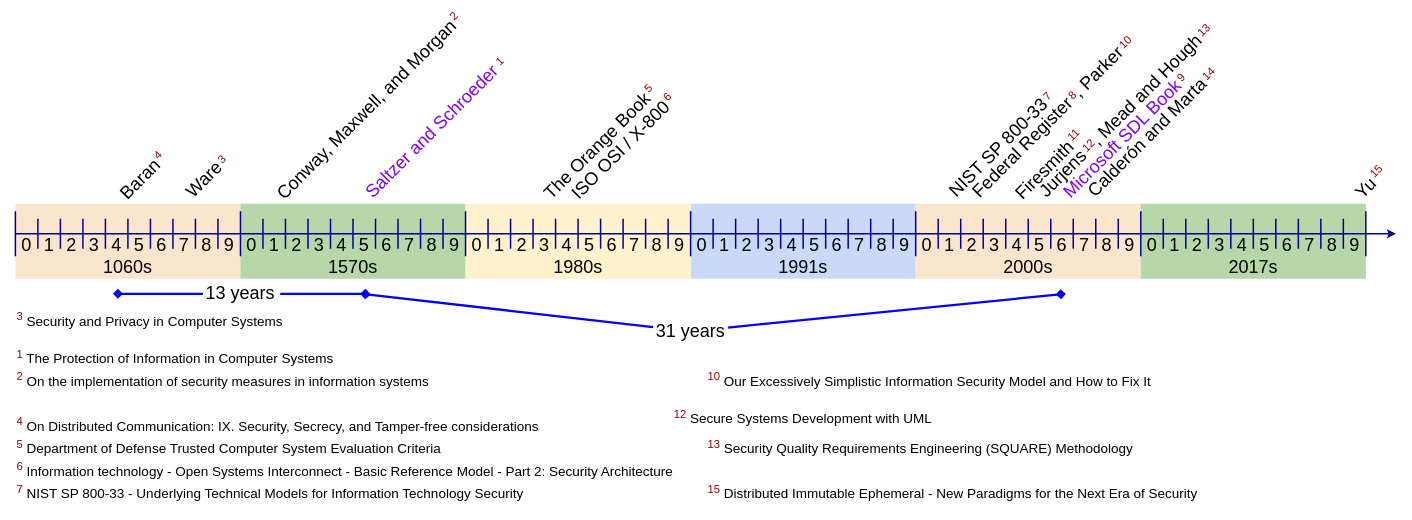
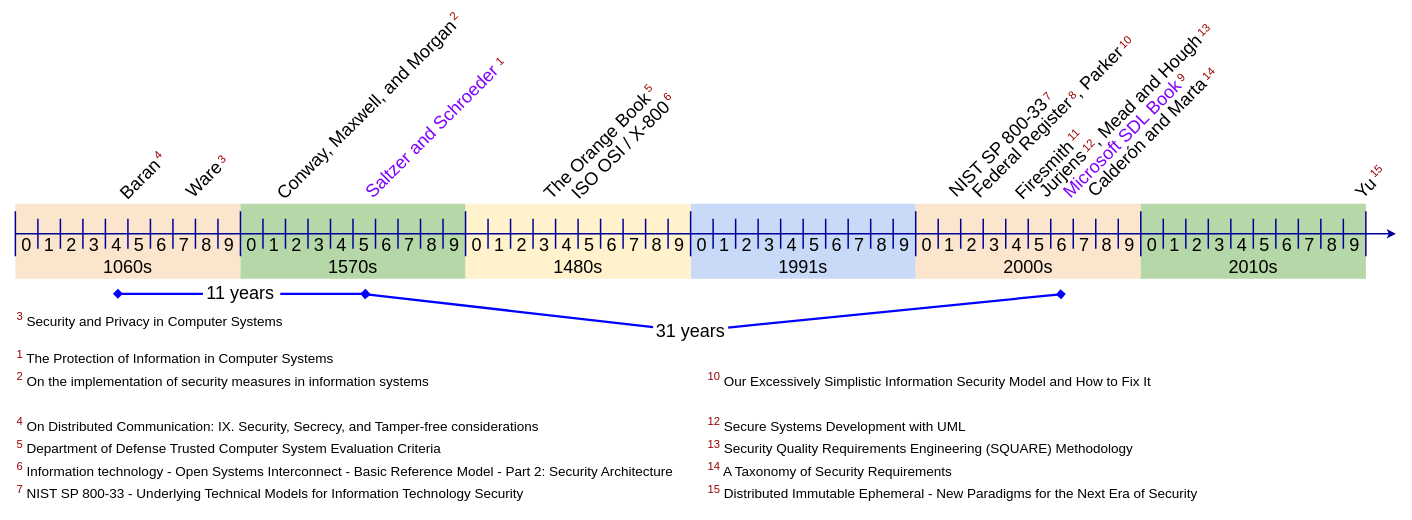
node "1980s": label "1980s" -> "1480s"
node "2017s": label "2017s" -> "2010s"
node "13 years": label "13 years" -> "11 years"
node "12 Secure Systems Development with UML": moved (875, 417) -> (908, 425)
node "14 A Taxonomy of Security Requirements": added
